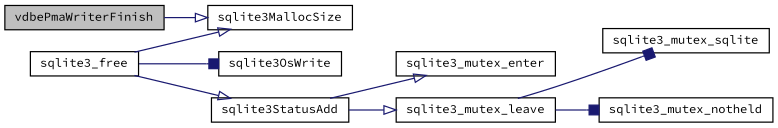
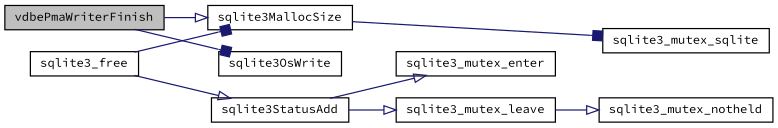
edge "sqlite3_free" -> "sqlite3MallocSize": arrowhead onormal -> box
edge "sqlite3_free" -> "sqlite3OsWrite": now "vdbePmaWriterFinish" -> "sqlite3OsWrite"
edge "sqlite3_mutex_leave" -> "sqlite3_mutex_sqlite": now "sqlite3MallocSize" -> "sqlite3_mutex_sqlite"
edge "sqlite3_mutex_leave" -> "sqlite3_mutex_notheld": arrowhead box -> onormal
